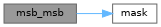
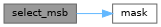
node "msb_msb": label "msb_msb" -> "select_msb"
